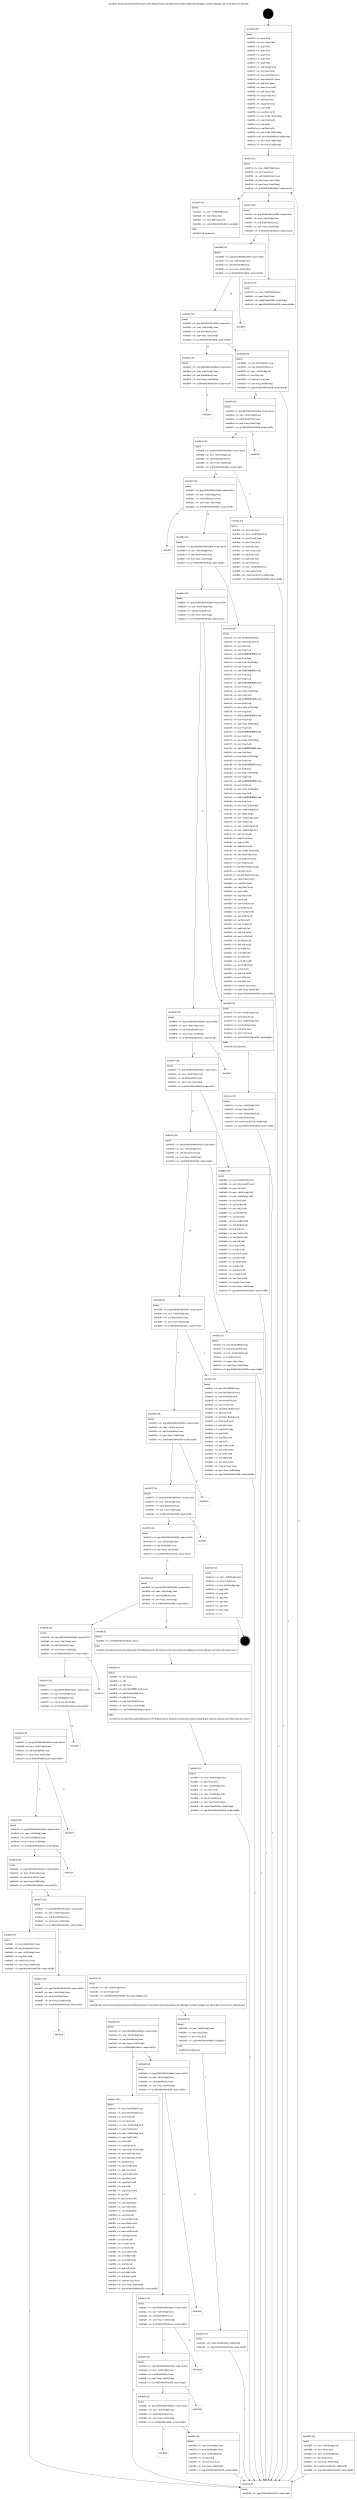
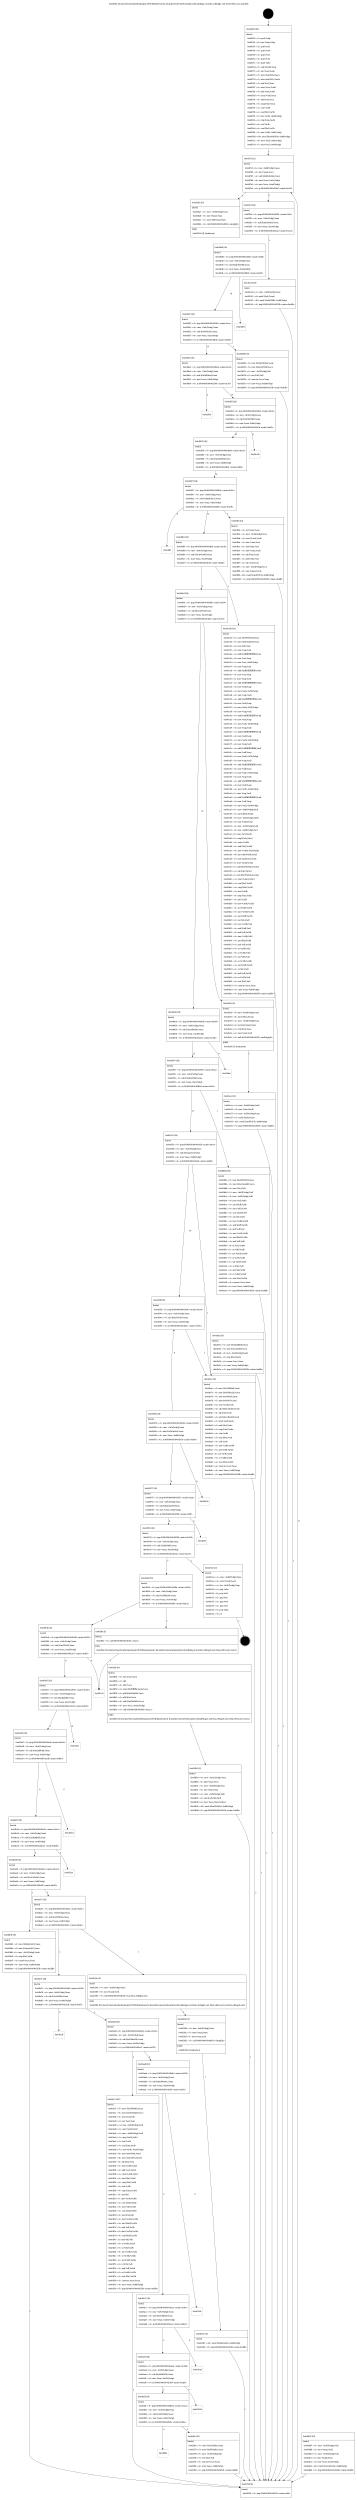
edge "0x4017ef [28]" -> "0x40180b [28]": removed, label "16"
edge "0x401d6b [30]" -> "0x40185f [28]": now "0x401843 [28]" -> "0x40185f [28]"
edge "0x40187b [28]" -> "0x401fe2 [42]": now "0x401897 [28]" -> "0x401fe2 [42]"
edge "0x401923 [28]" -> "0x401e11 [30]": now "0x401923 [28]" -> "0x401e6c [91]"
edge "0x40193f [28]" -> "0x40195b [28]": reversed
edge "0x40242d [25]" -> "0x40253b [5]": added, label "1"
edge "0x401993 [28]" -> "0x402446 [21]": added, label "1"
edge "0x401f8c [5]" -> "0x401f91 [40]": now "0x401f8c [5]" -> "0x4024c5"
edge "0x4019e7 [28]" -> "0x401a03 [28]": added, label "6"
edge "0x401a57 [28]" -> "0x40200c [12]": added, label "1"
edge "0x401a73 [28]" -> "0x401a8f [28]": added, label "4"
